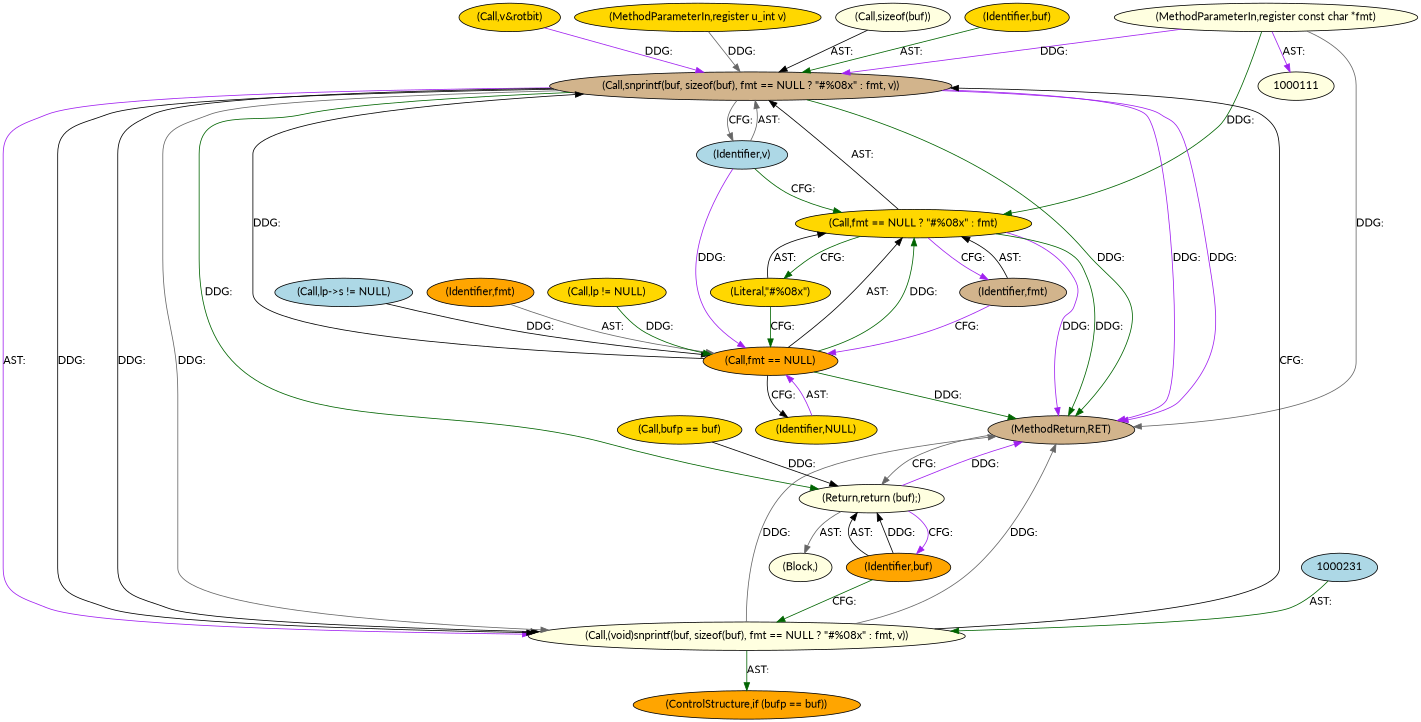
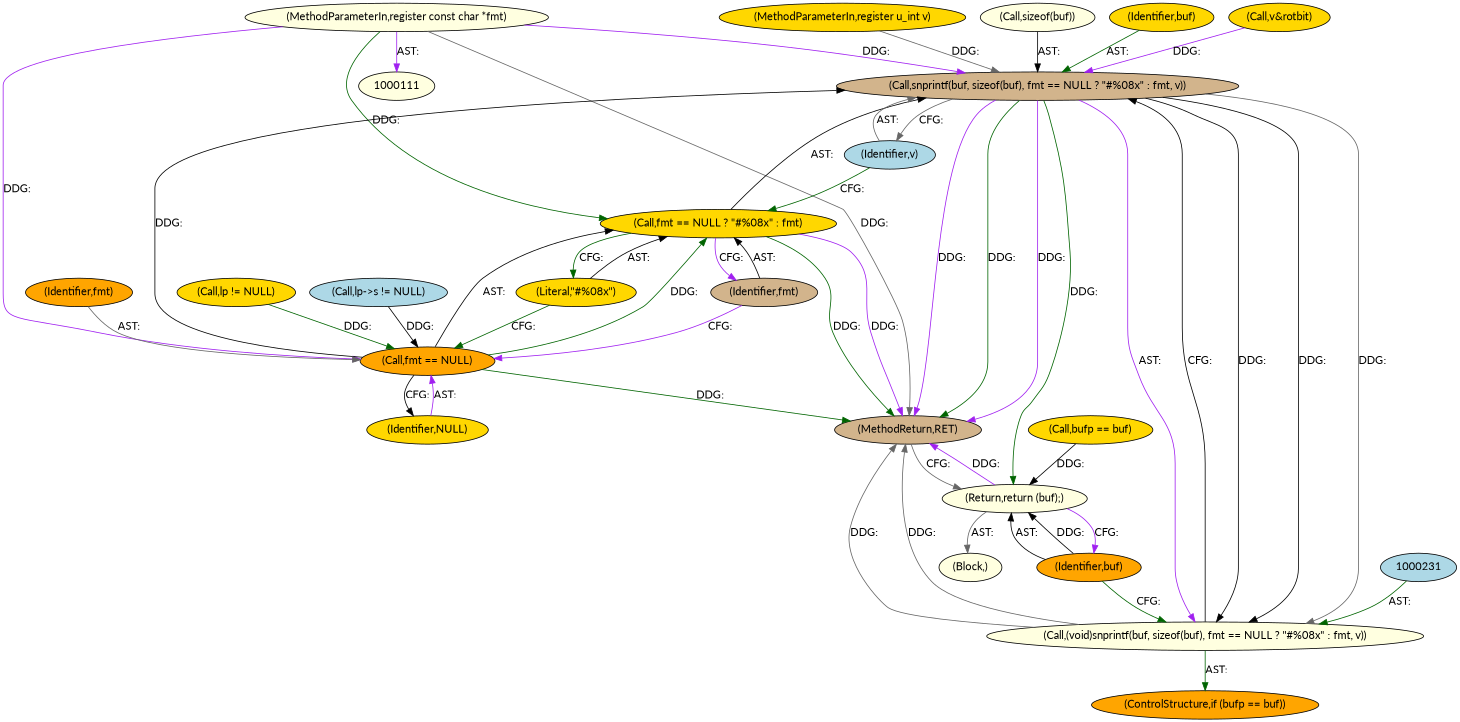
edge "(Identifier,v)" -> "(Call,fmt == NULL)": now "(MethodParameterIn,register const char *fmt)" -> "(Call,fmt == NULL)"
